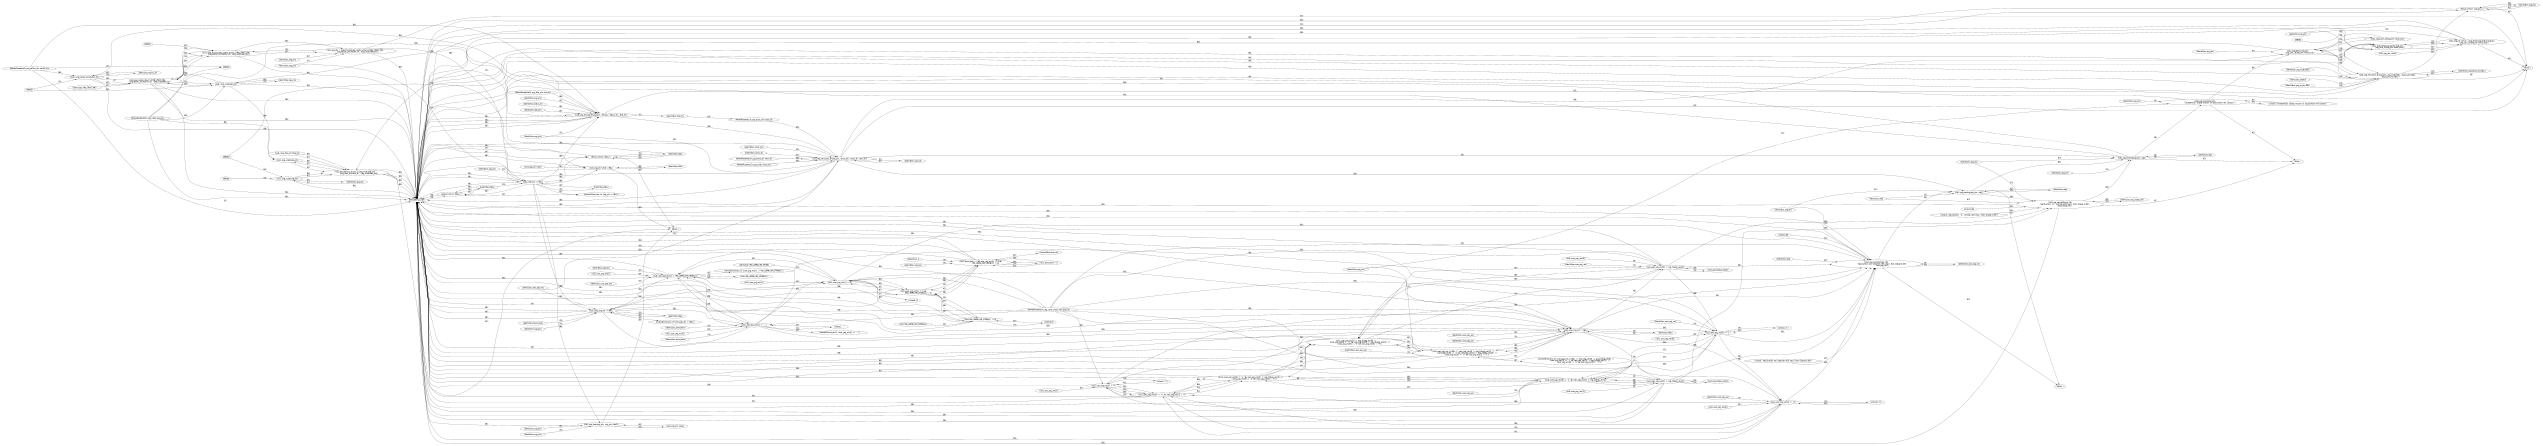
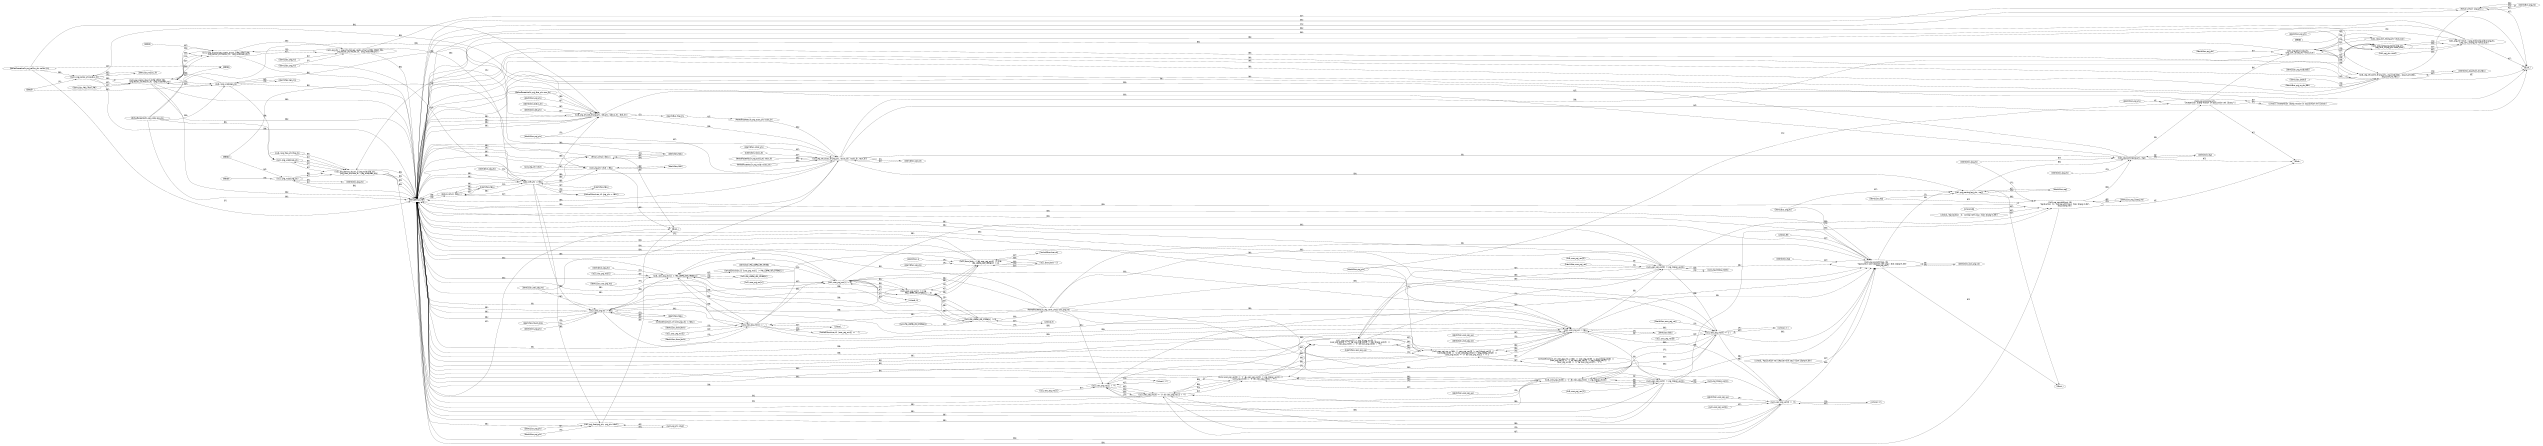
edge "(Call,PNG_LIBPNG_VER_STRING[i] != 0)" -> "(MethodReturn,RET)": now "(Call,PNG_LIBPNG_VER_STRING[i] != 0)" -> "(MethodParameterIn,png_const_charp user_png_ver)"
